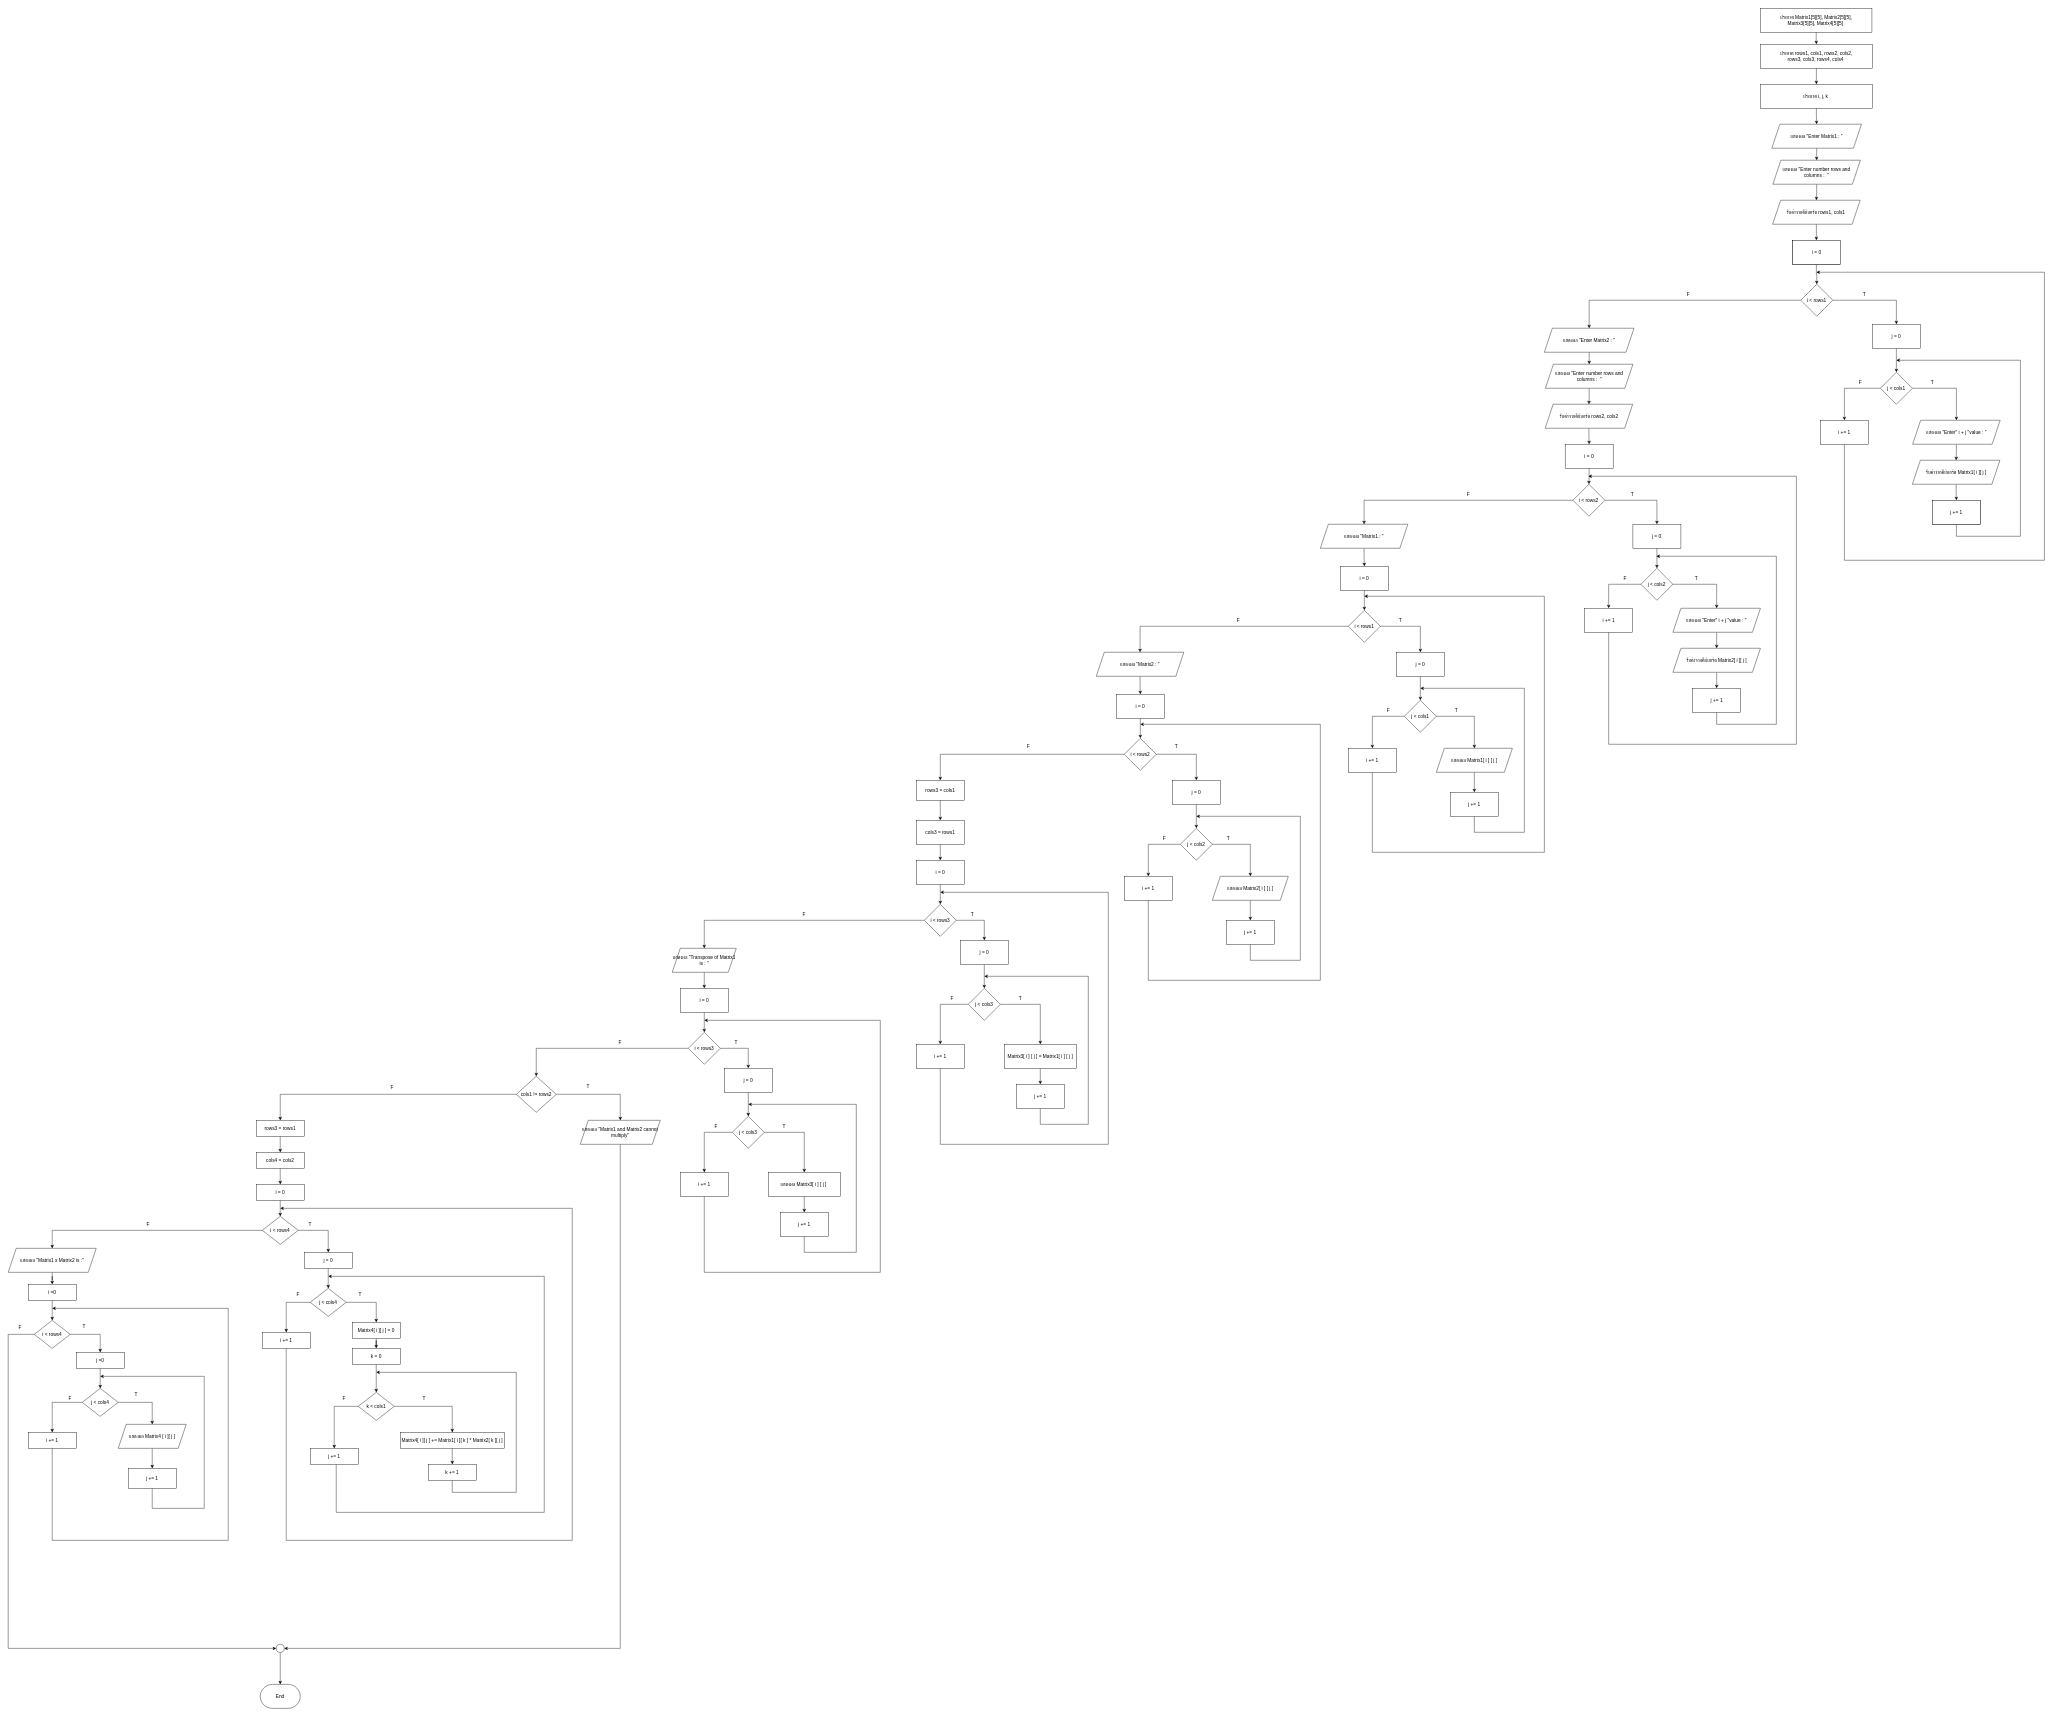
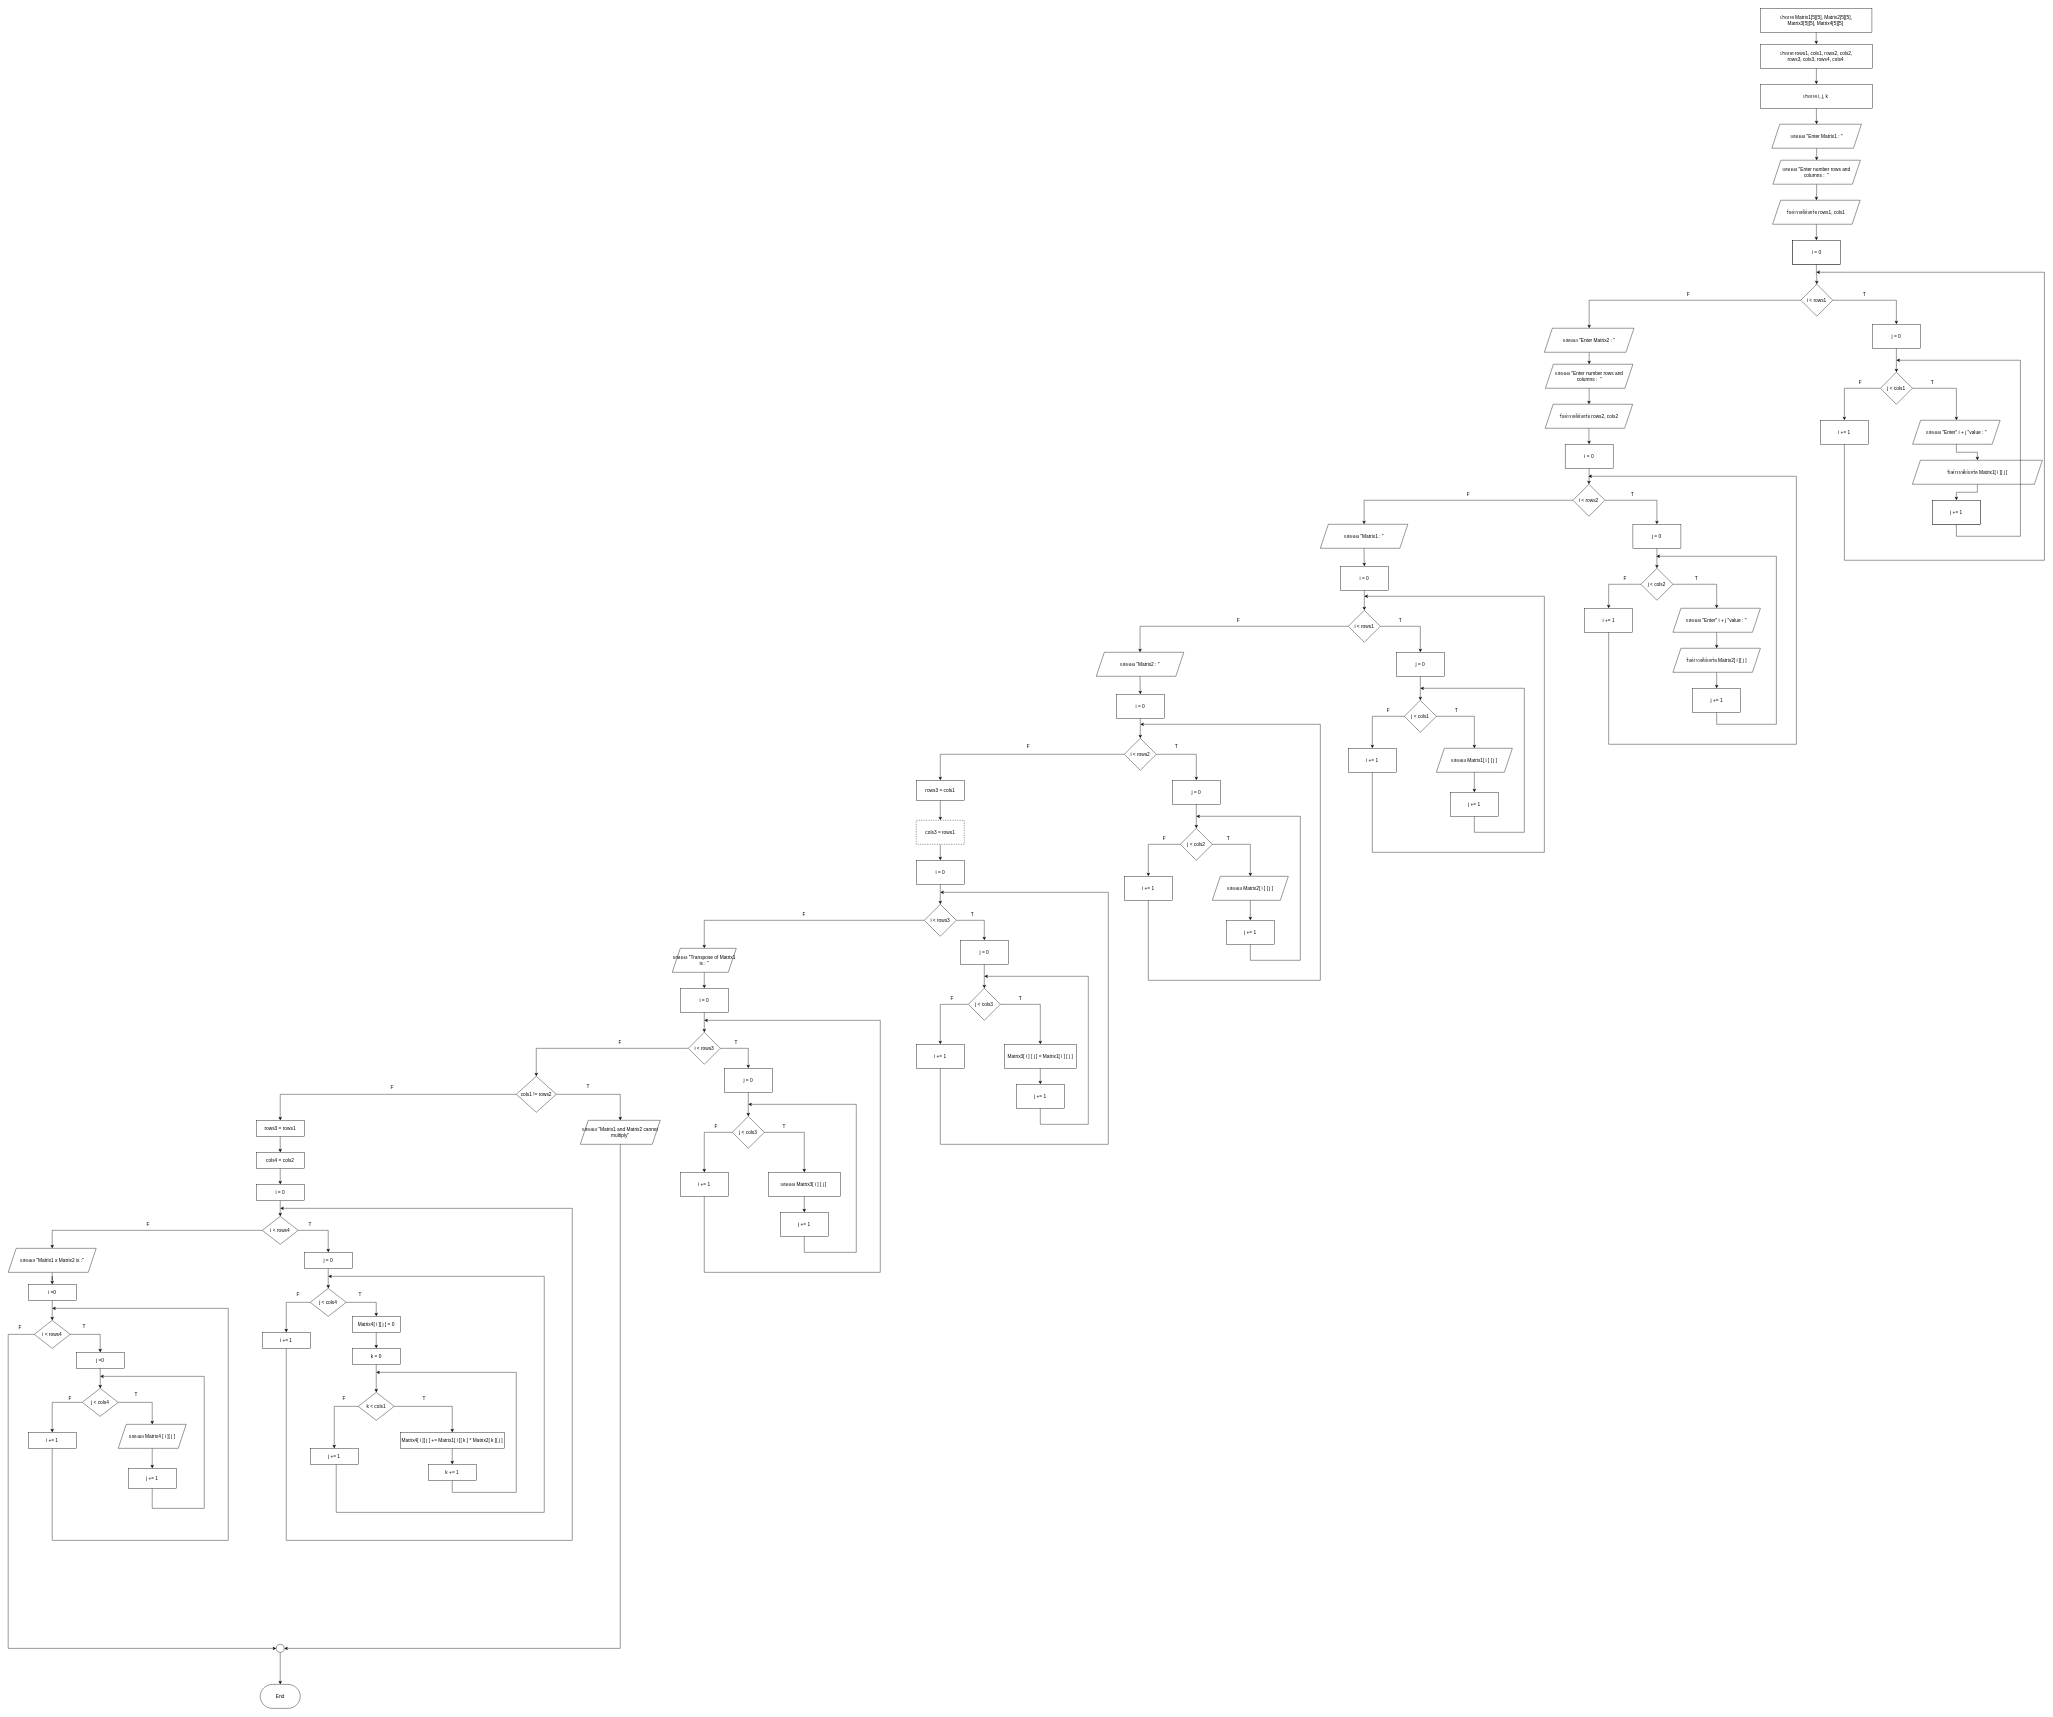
node "รับค่าจากคีย์บอร์ด Matrix1[ i ][ j ]": size 88x24 -> 130x24
node "cols3 = rows1": style solid -> dashed
node "Matrix4[ i ][ j ] = 0": moved (376, 1330) -> (376, 1324)
